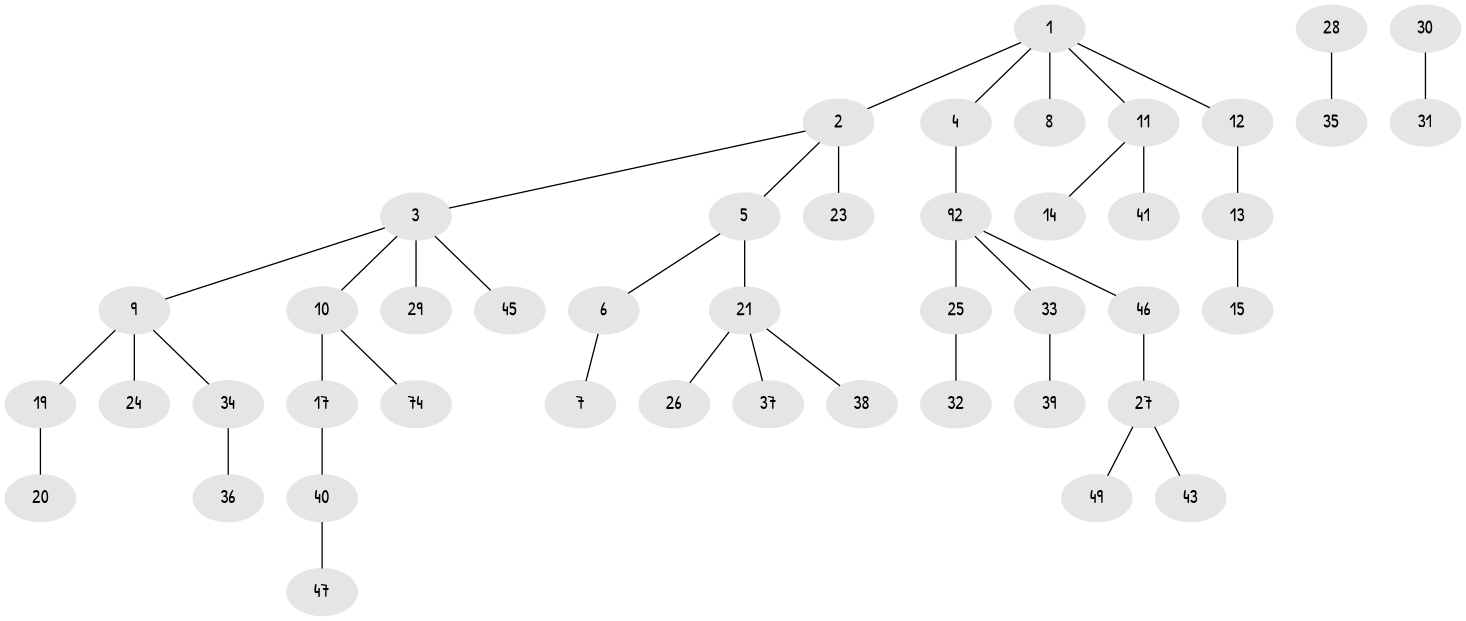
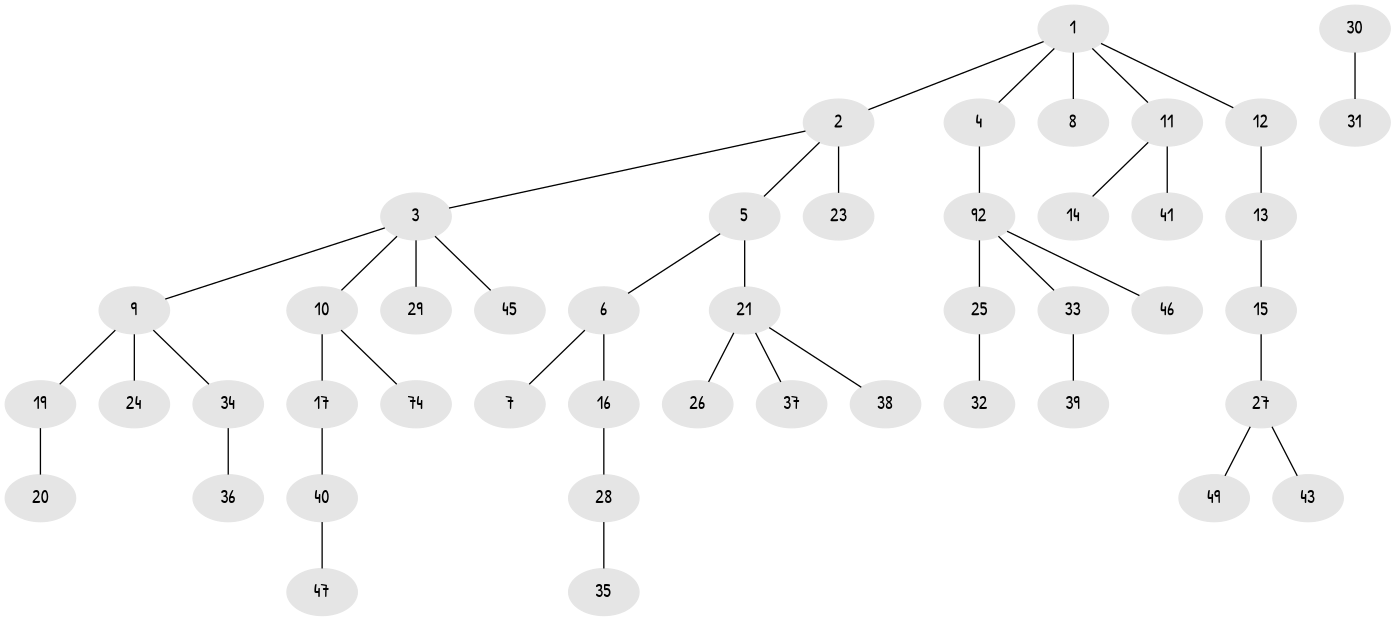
edge "46" -- "27": now "15" -- "27"
node "16": added
